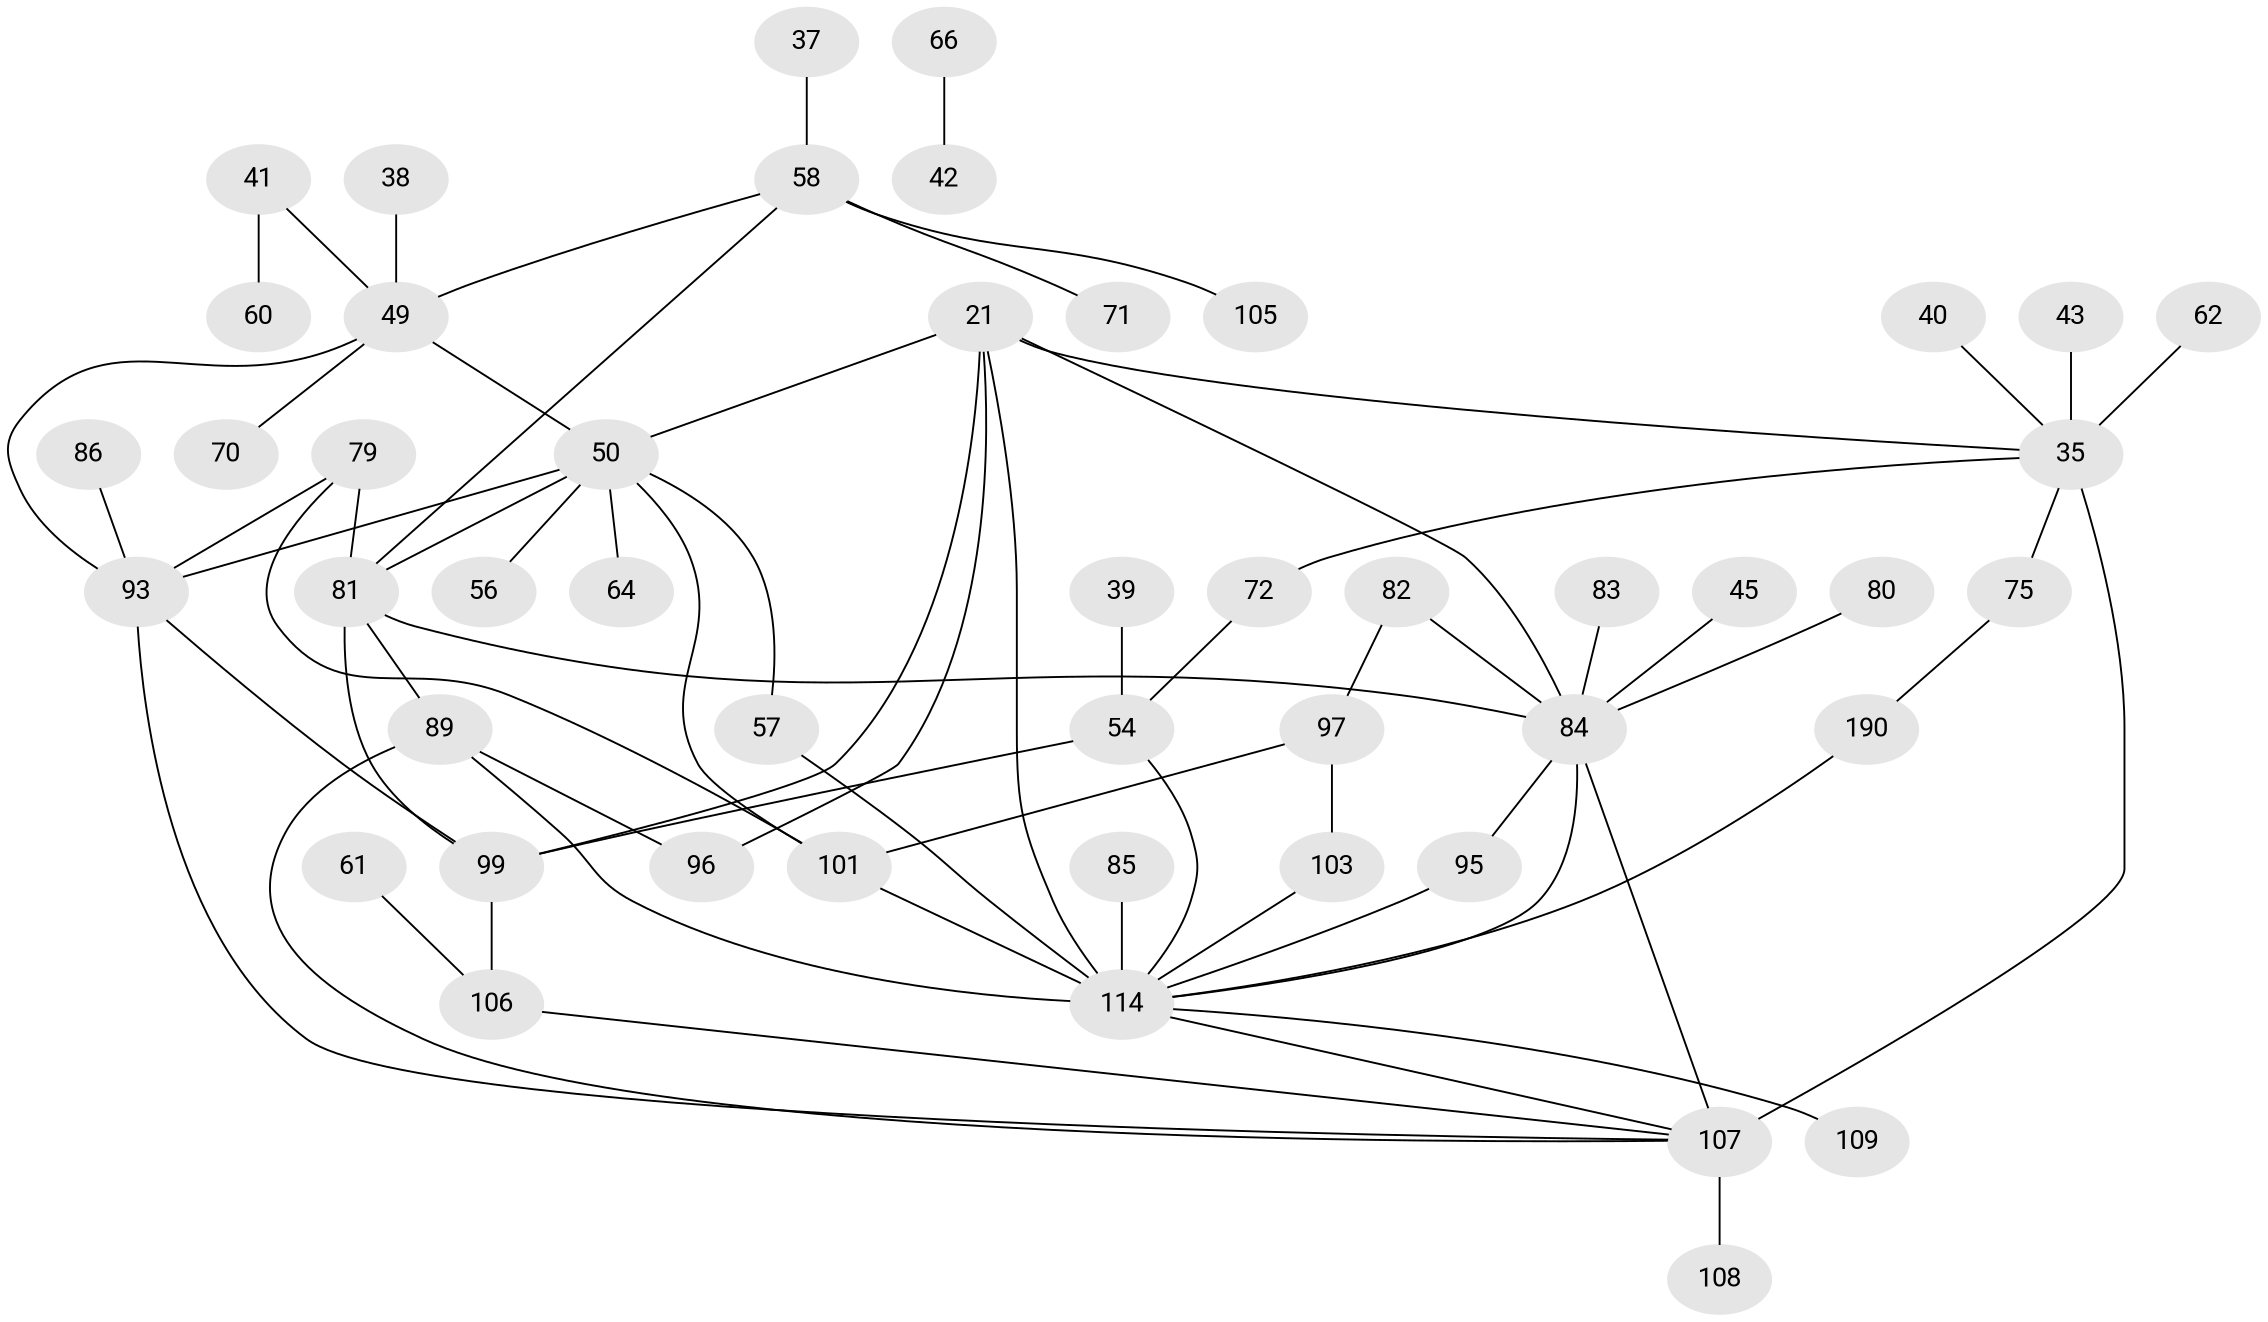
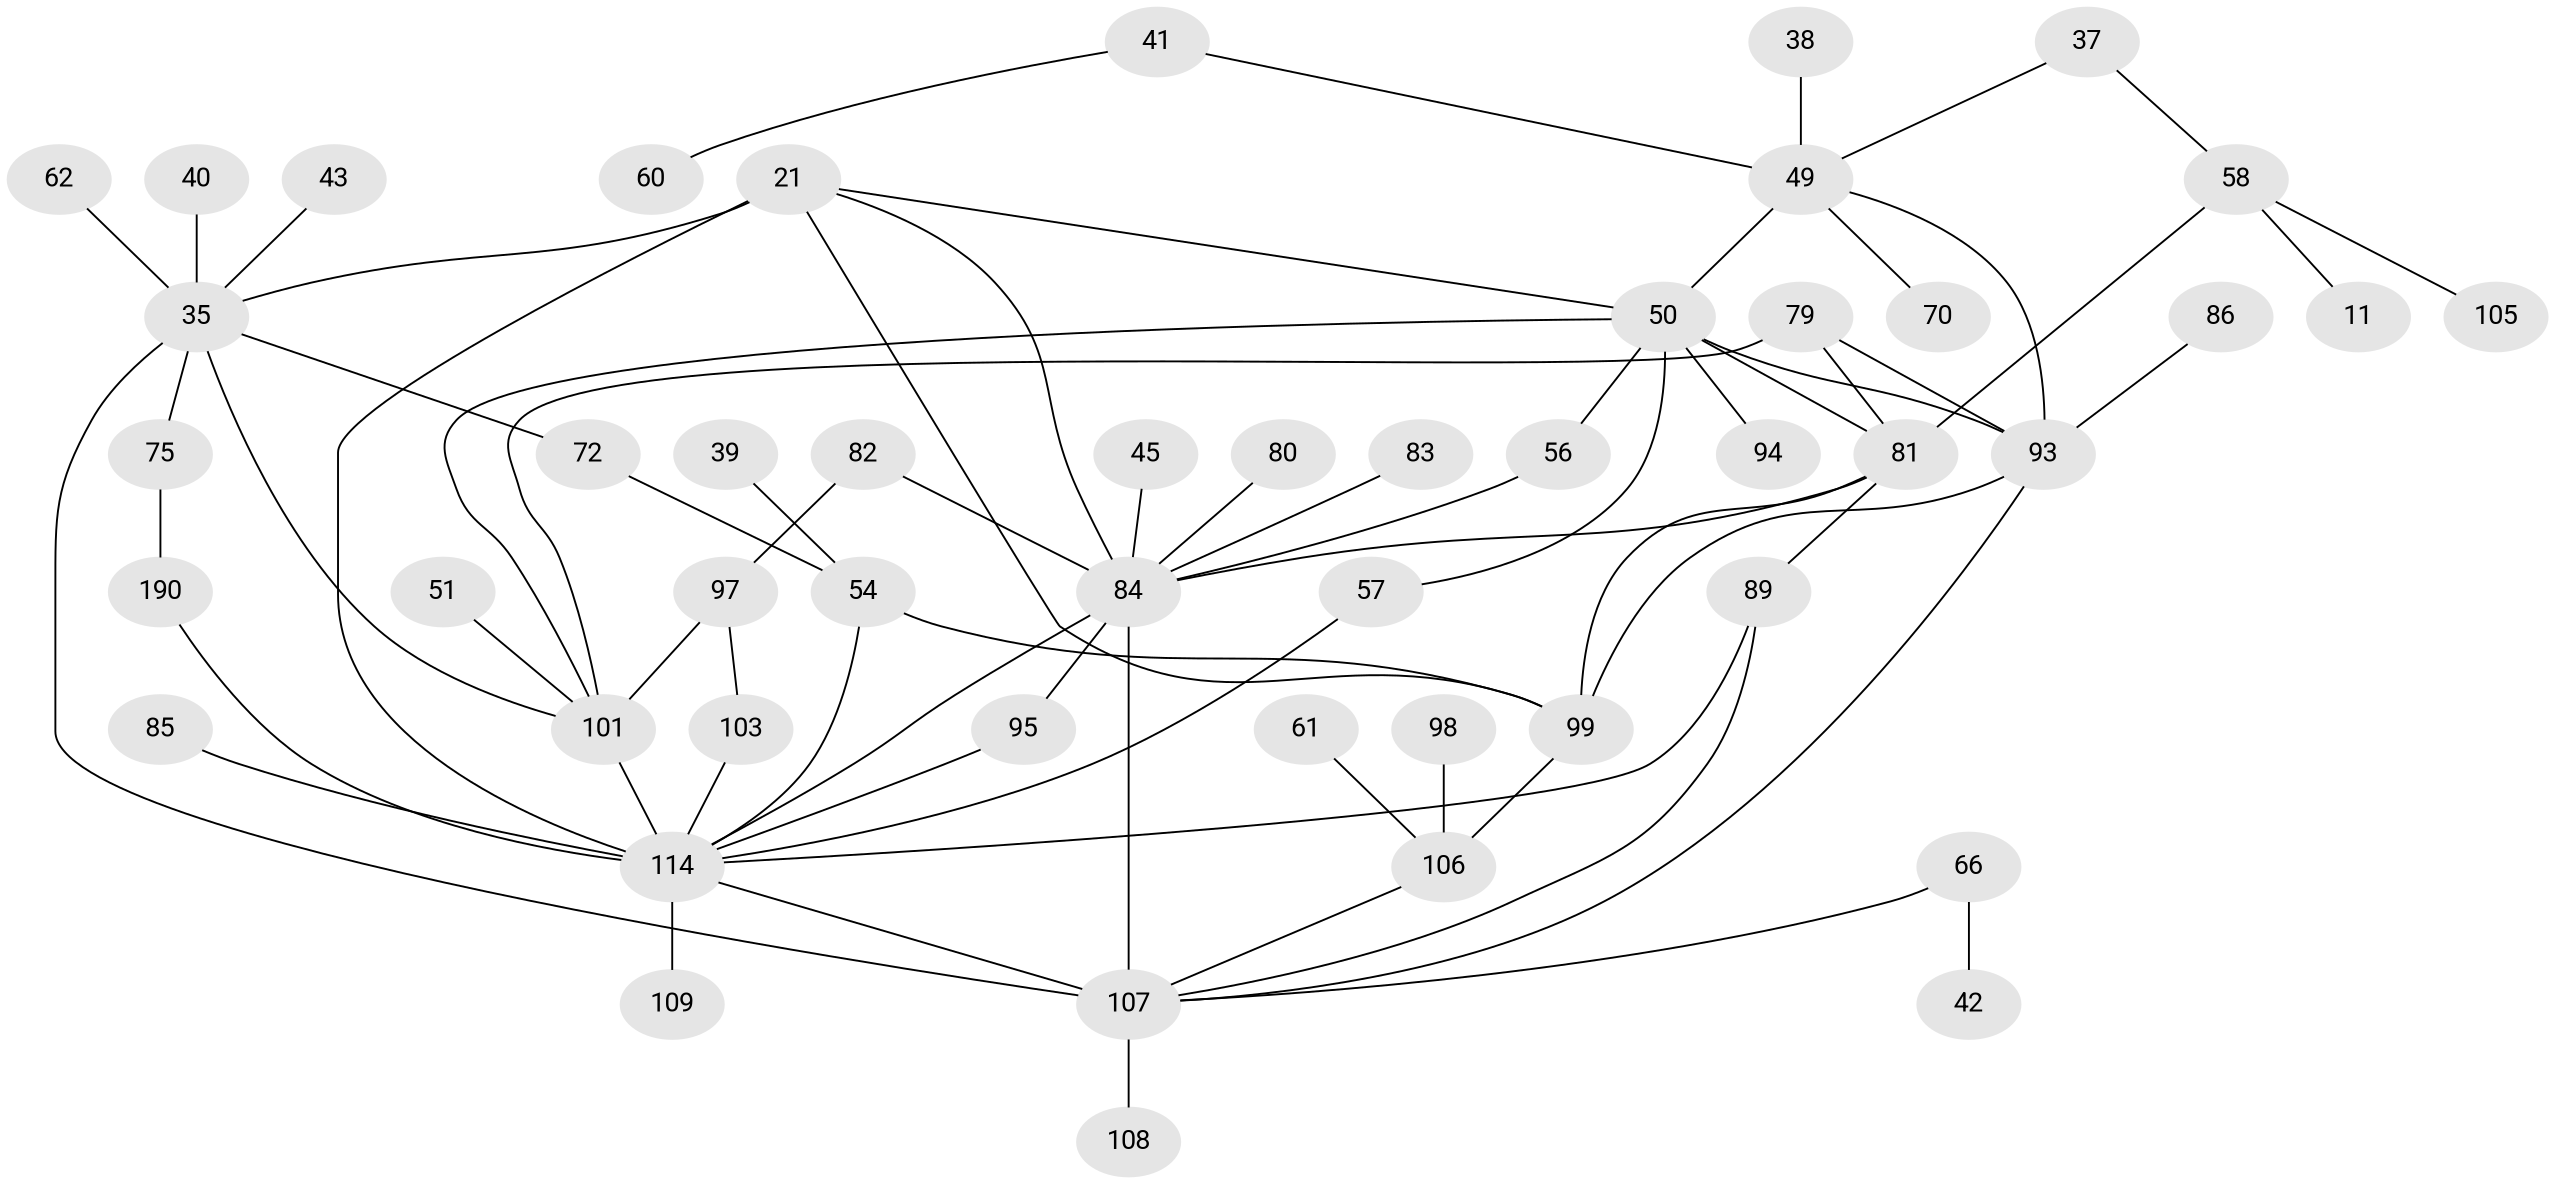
edge "58" -- "49": now "37" -- "49"
node "71": label "71" -> "11"
edge "56" -- "84": added
edge "35" -- "101": added
node "51": added
node "64": label "64" -> "94"
node "98": added
node "96": removed
edge "66" -- "107": added
